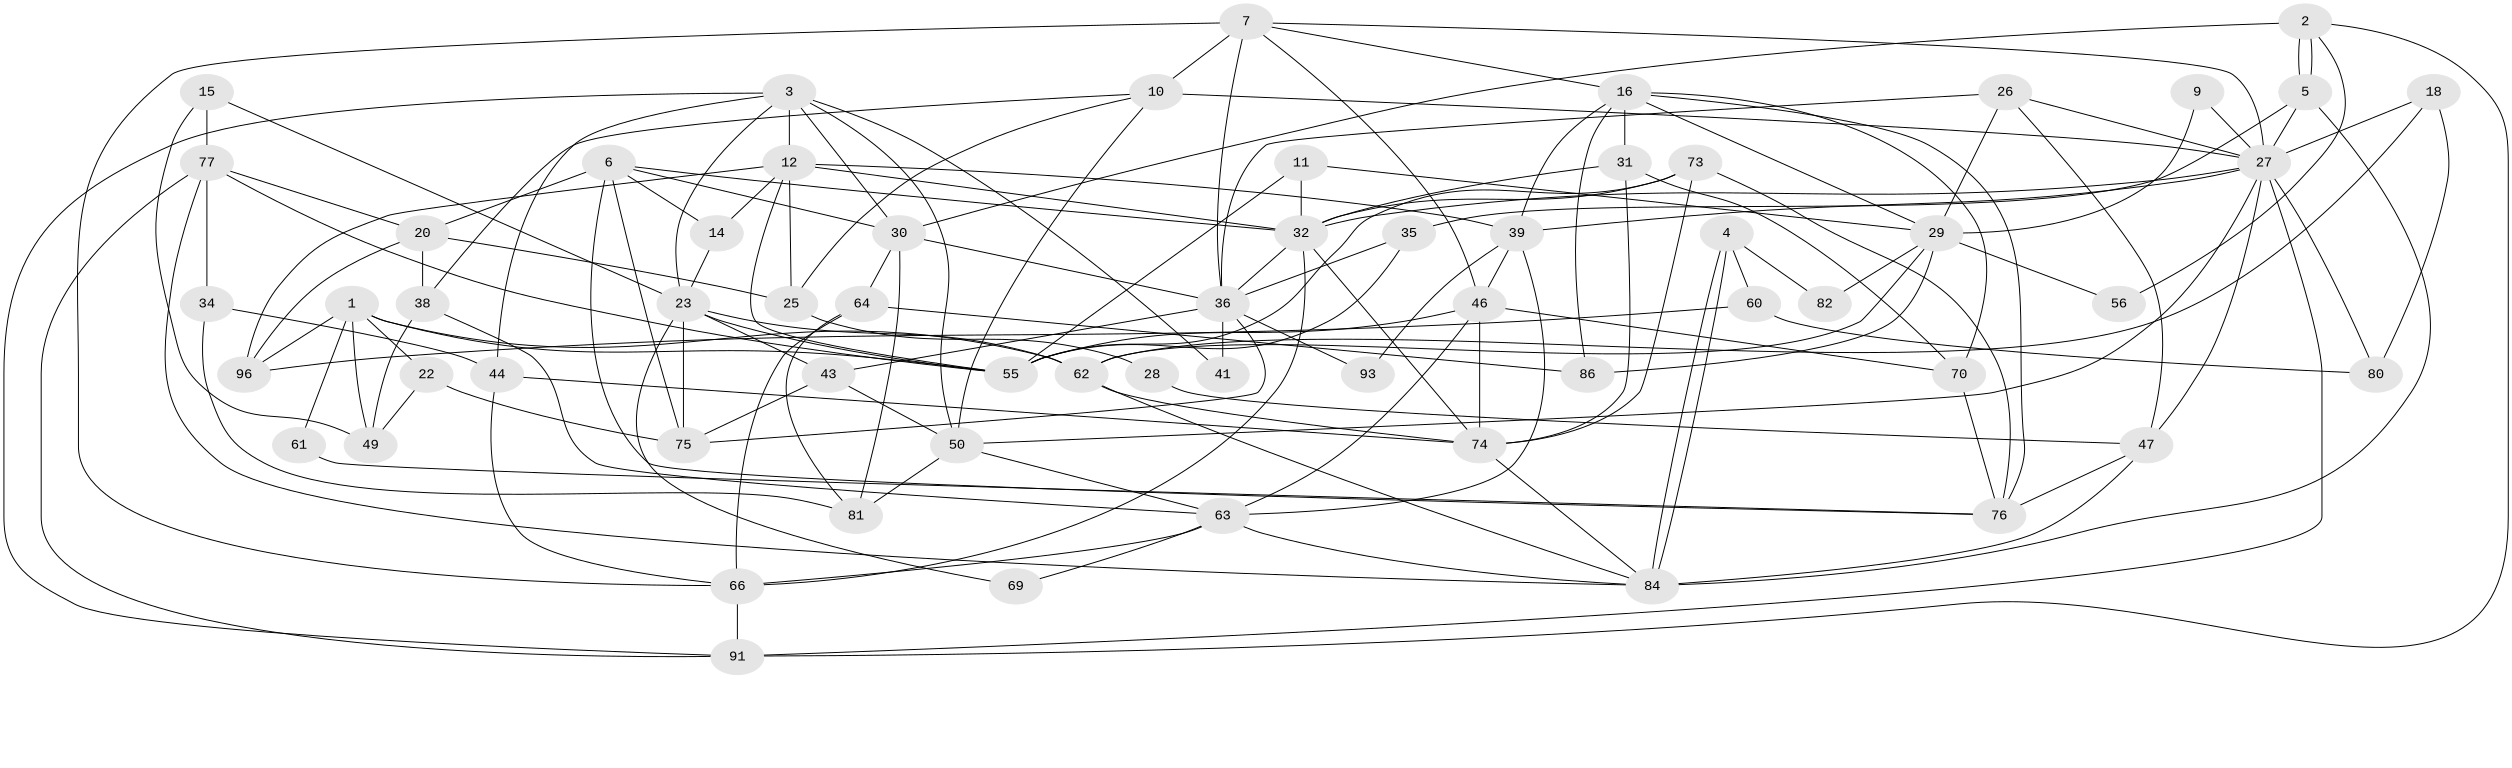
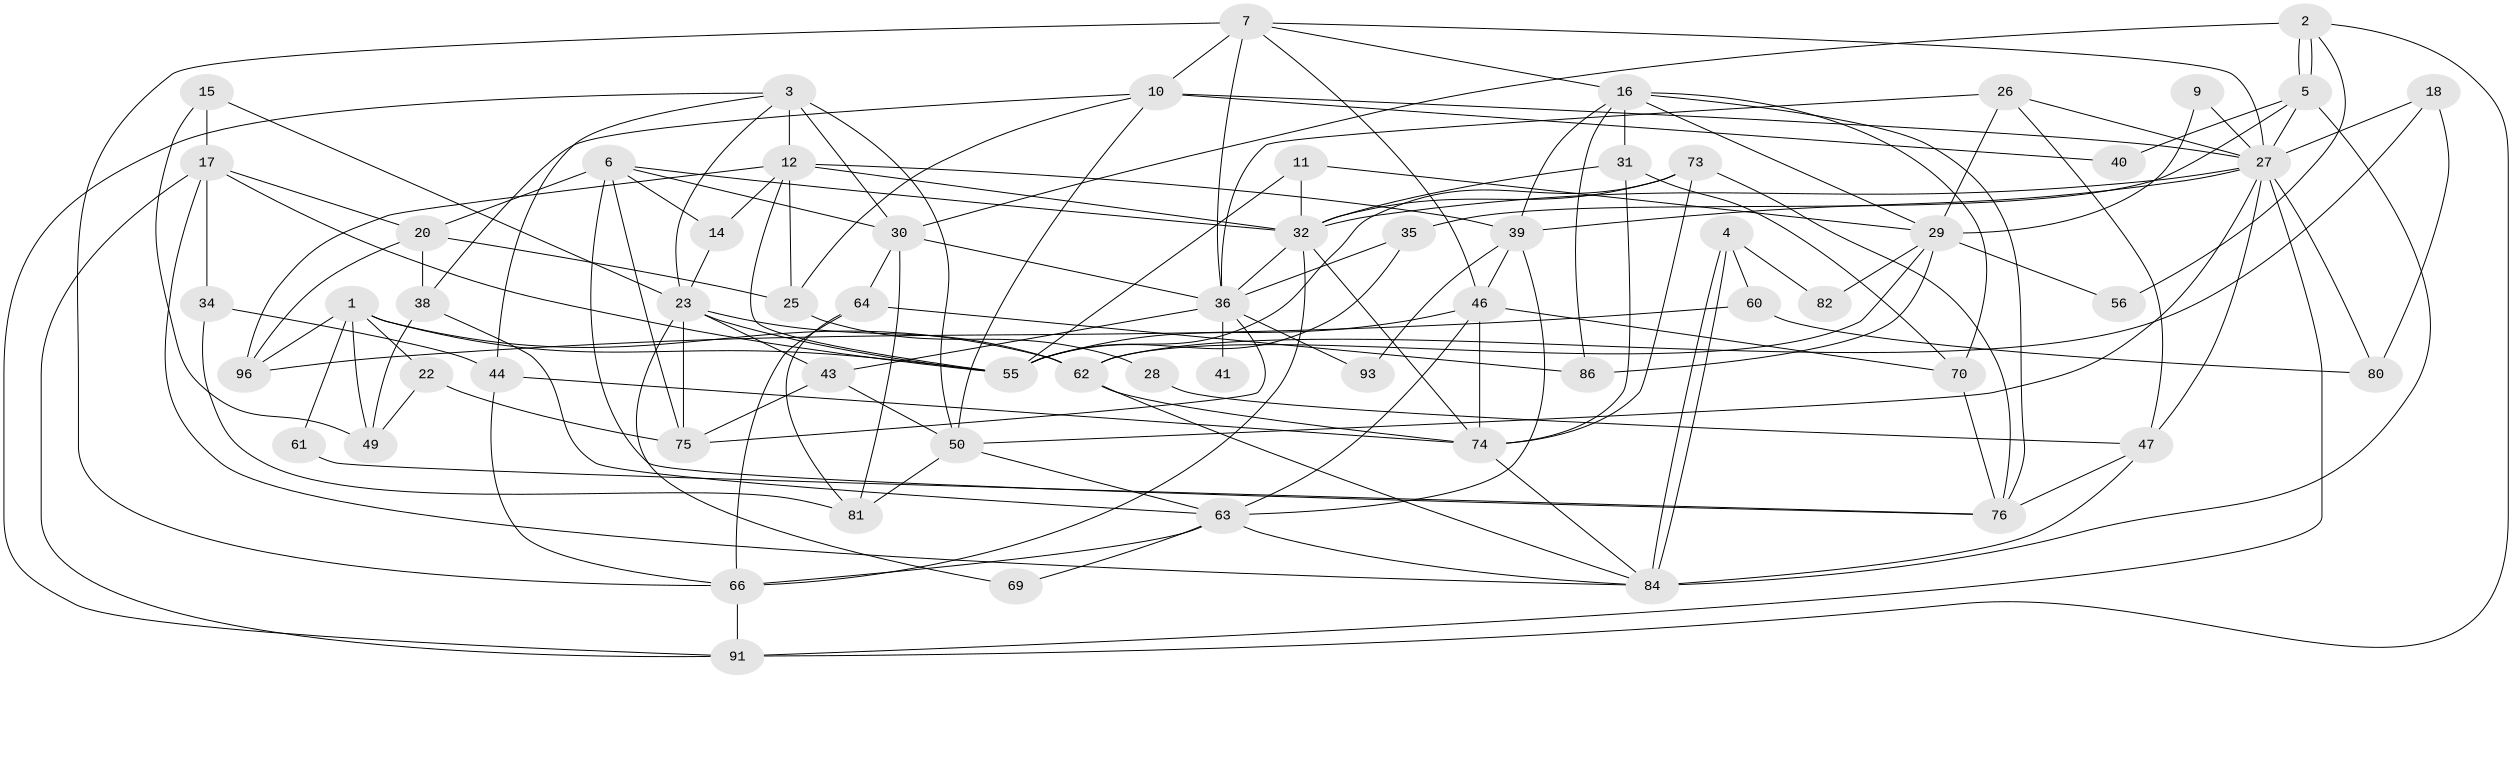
node "77": label "77" -> "17"
node "40": added
edge "3" -- "41": removed
